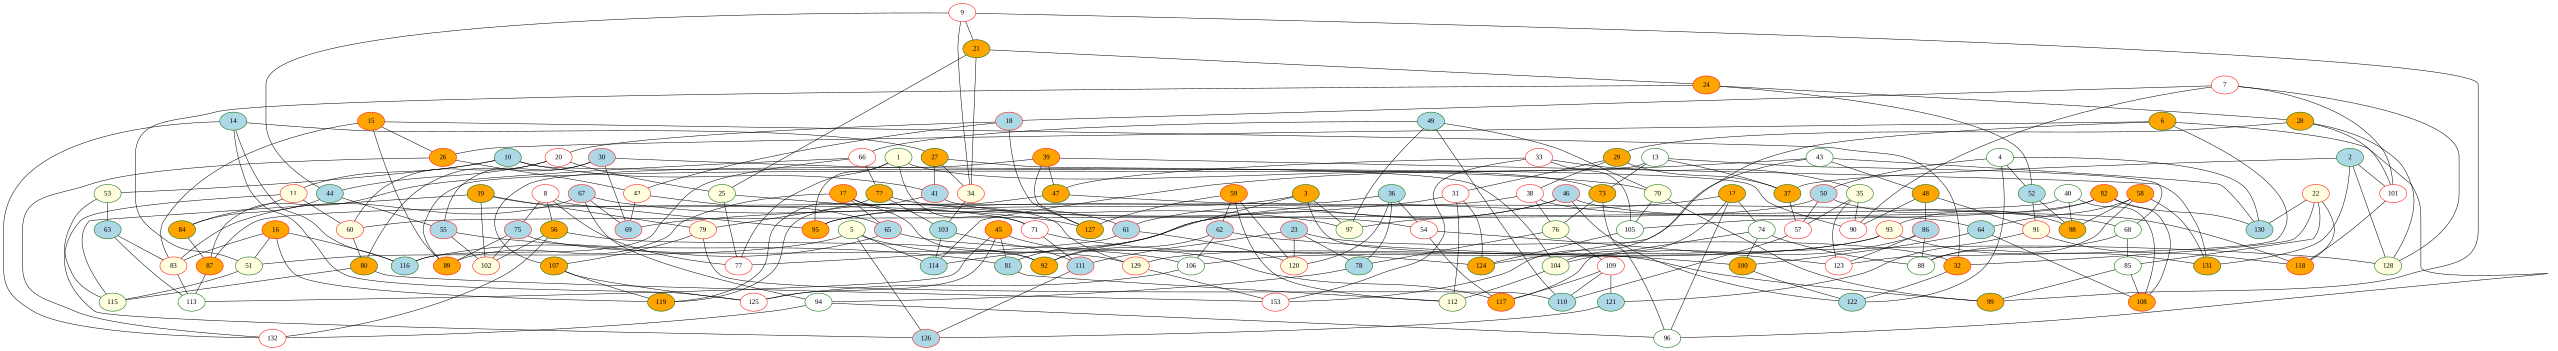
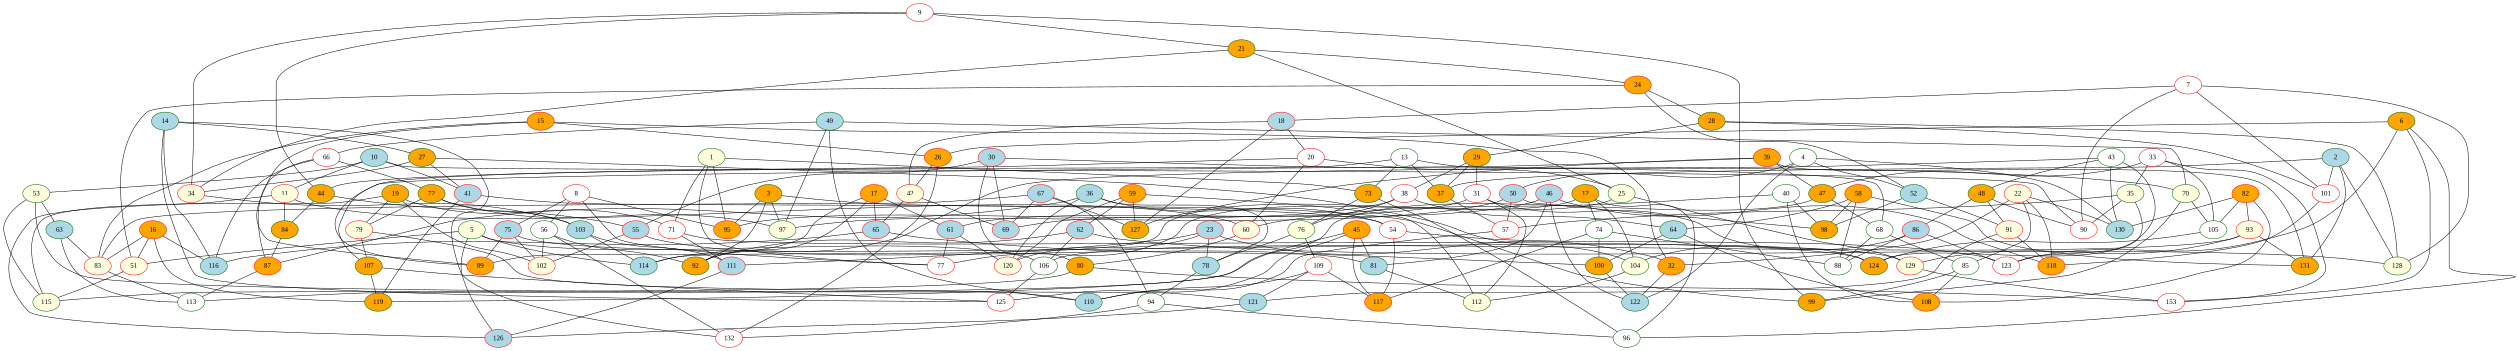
node "44": fillcolor lightblue -> orange
node "56": fillcolor orange -> white
node "51": color darkgreen -> red
edge "53" -- "121": added
